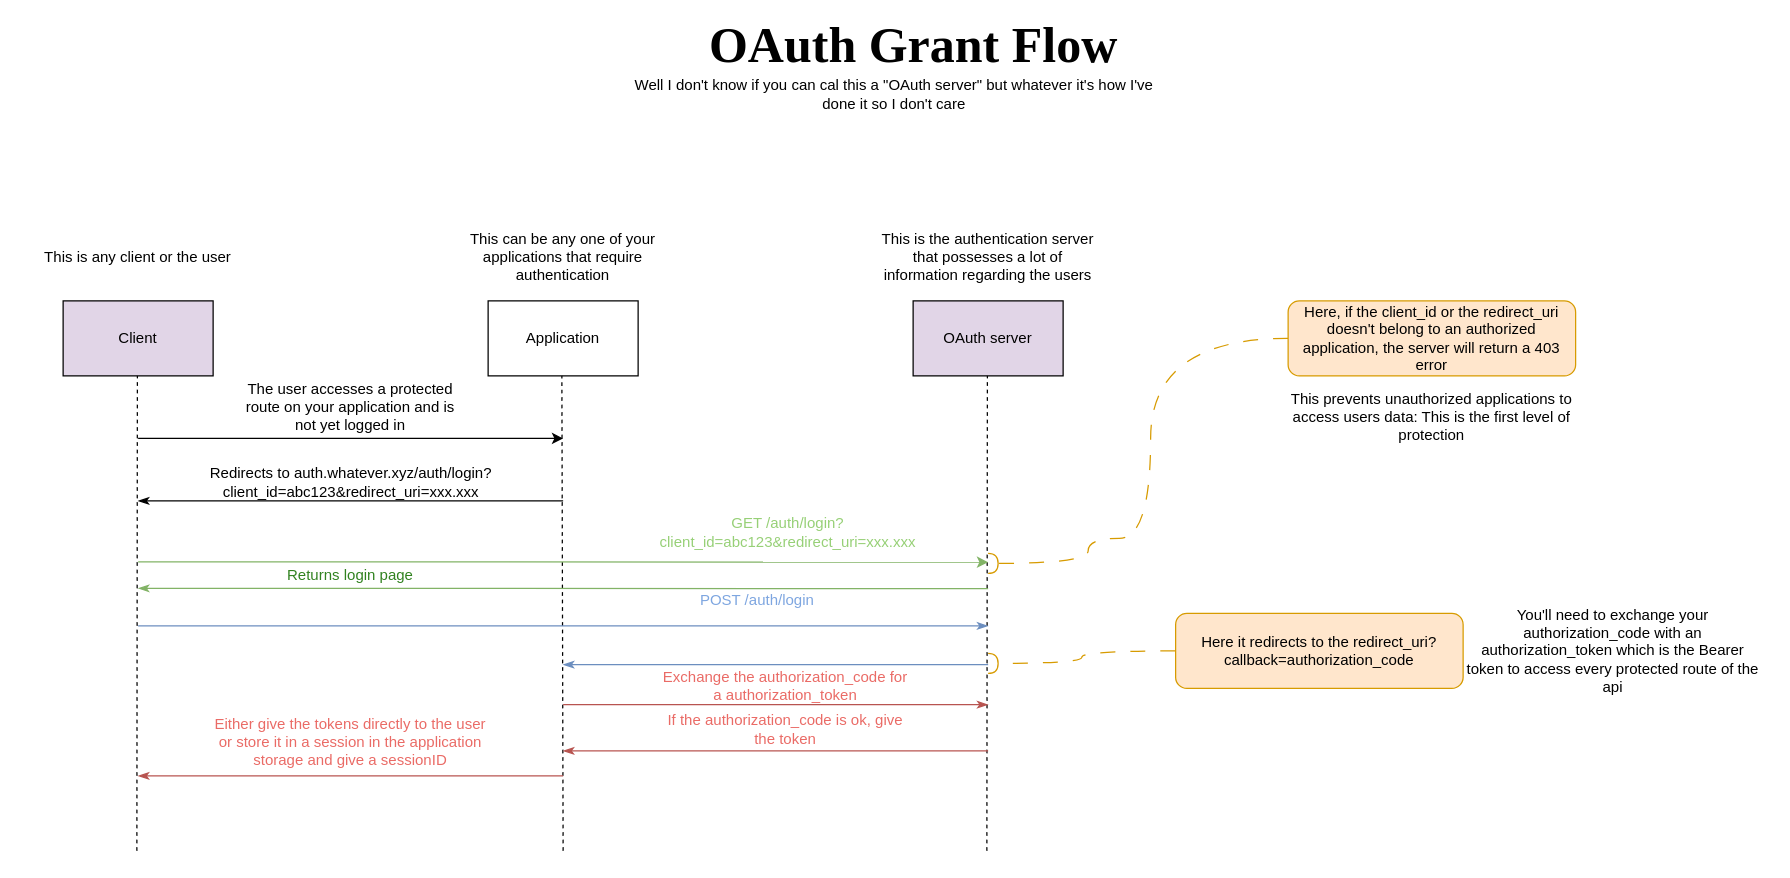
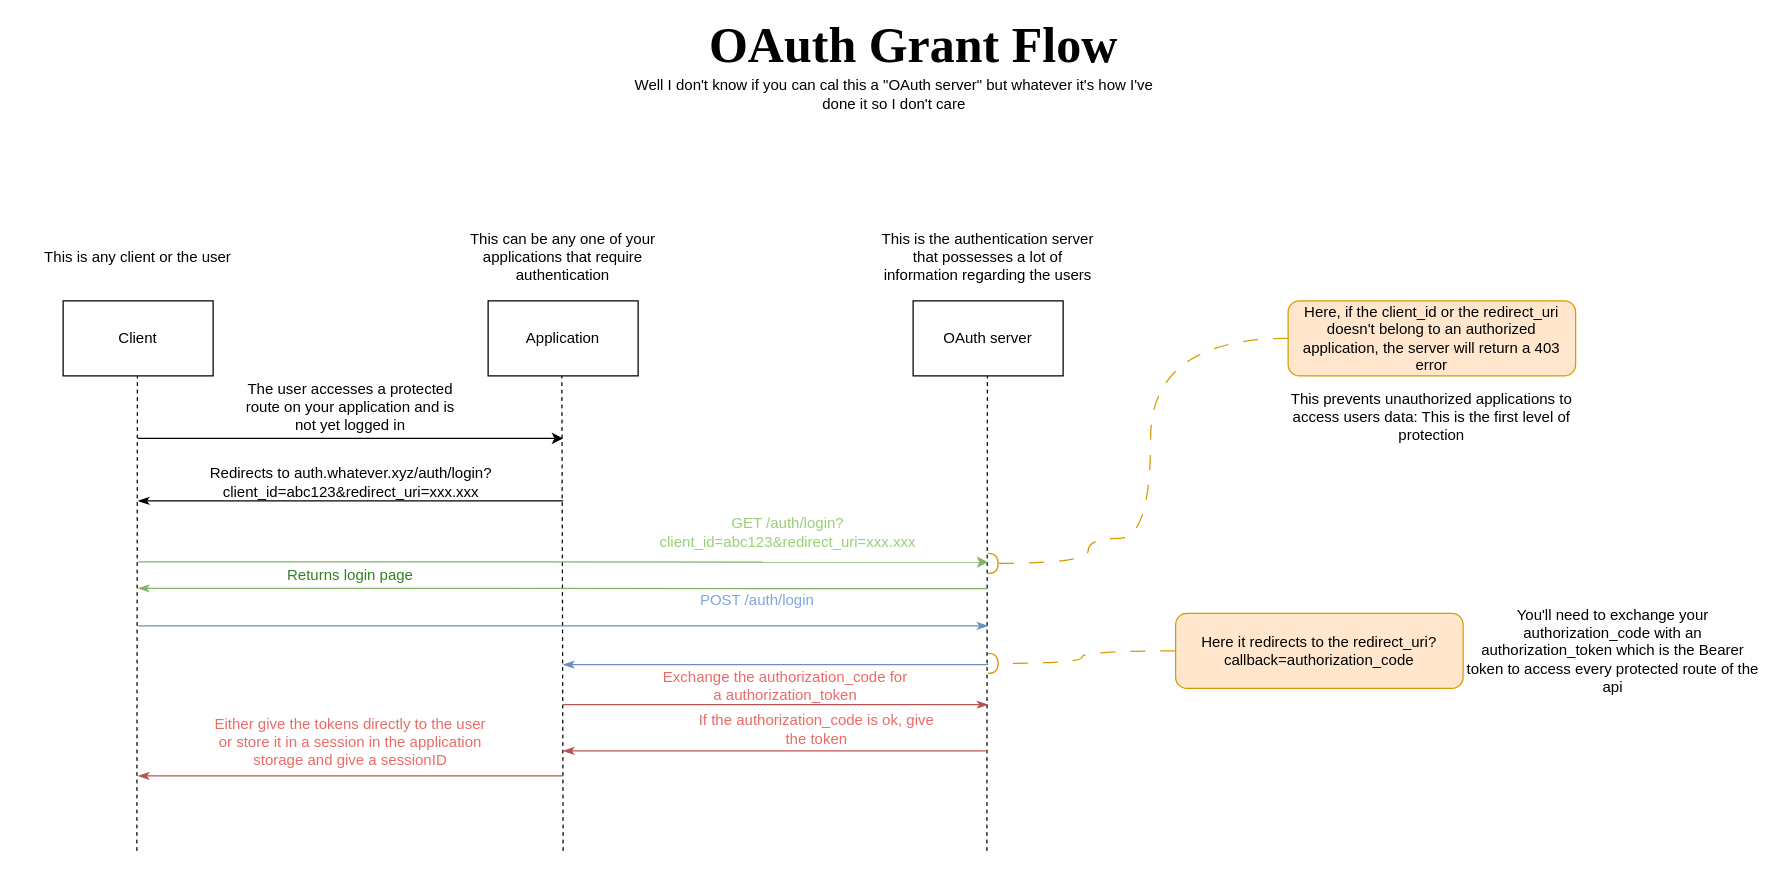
node "Client": fillcolor #e1d5e7 -> #ffffff
node "OAuth server": fillcolor #e1d5e7 -> #ffffff
node "If the authorization_code is ok, give the token": moved (786, 729) -> (817, 729)
